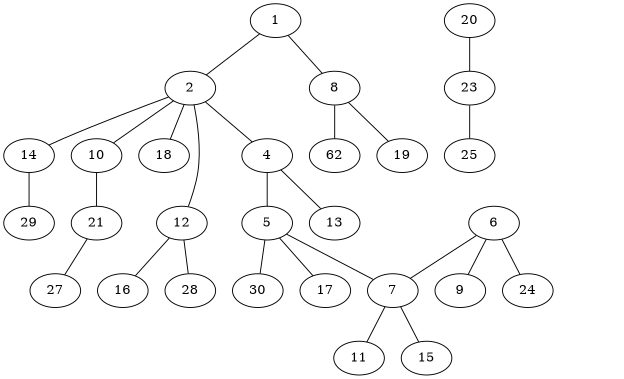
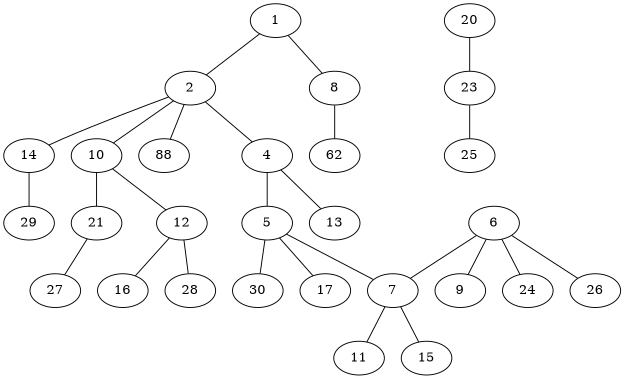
node "18": label "18" -> "88"
edge "2" -- "12": now "10" -- "12"
node "19": removed
node "26": added
